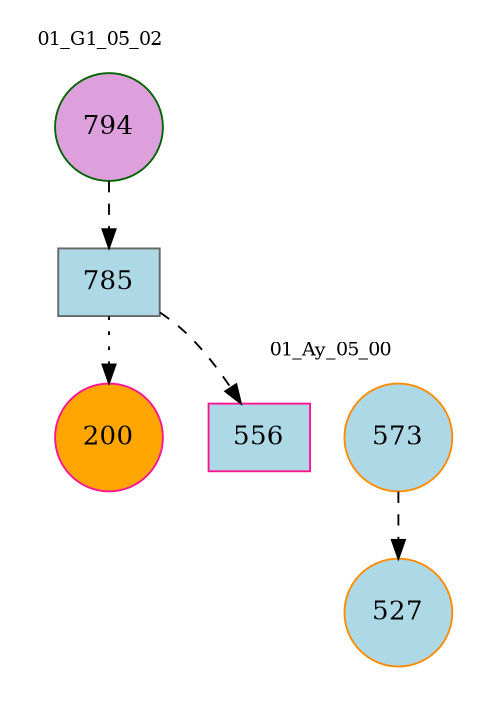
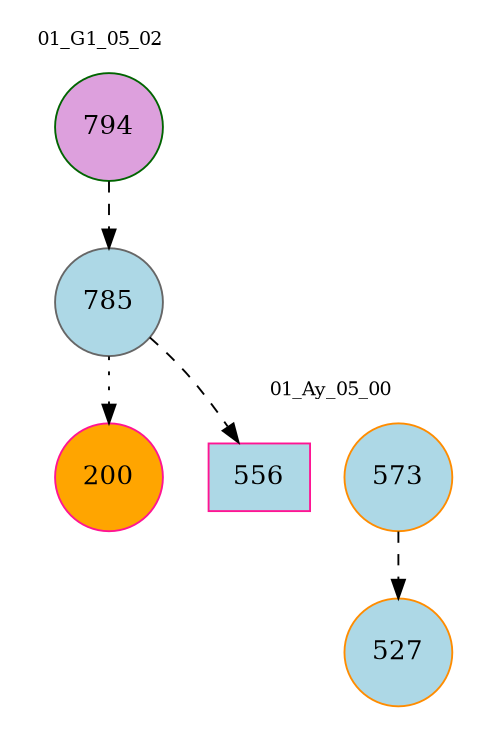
node "785": shape box -> circle
